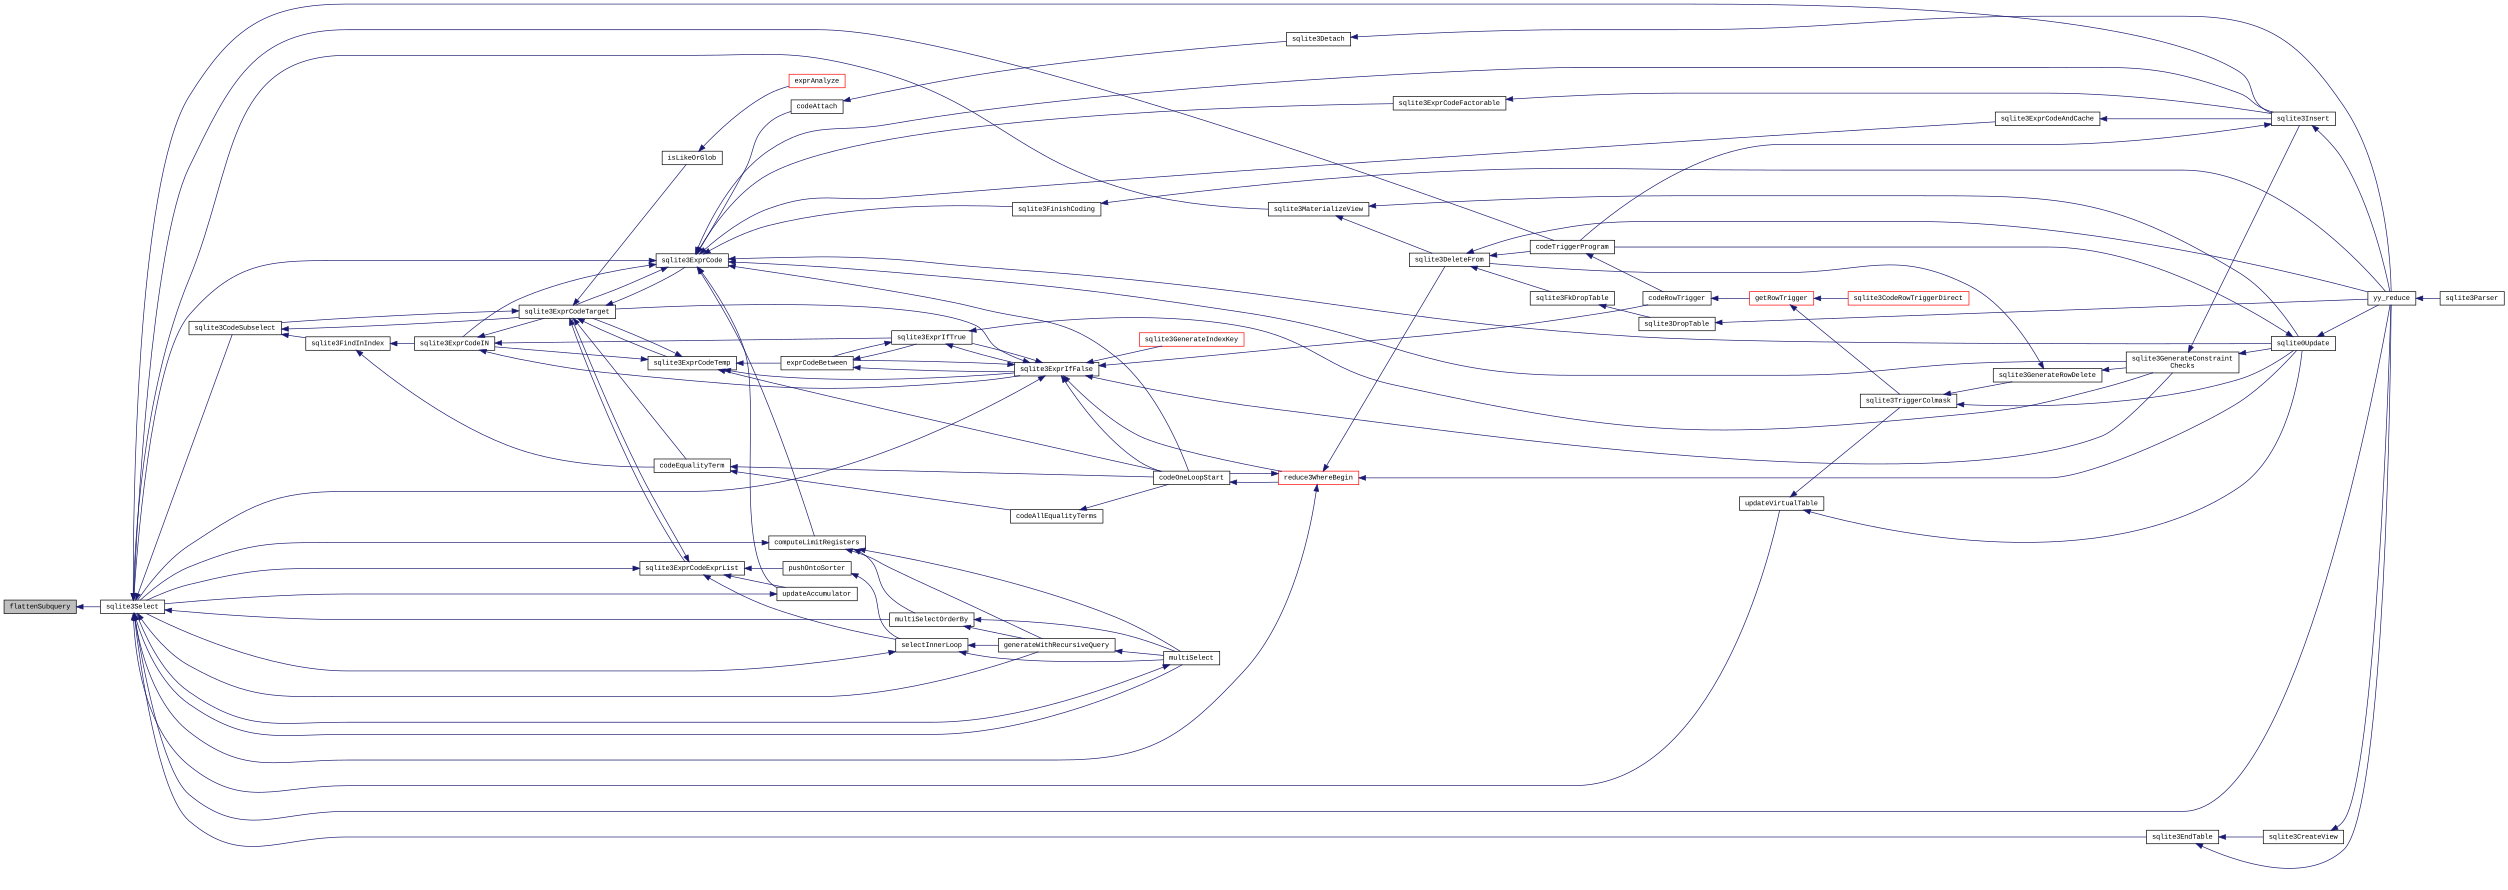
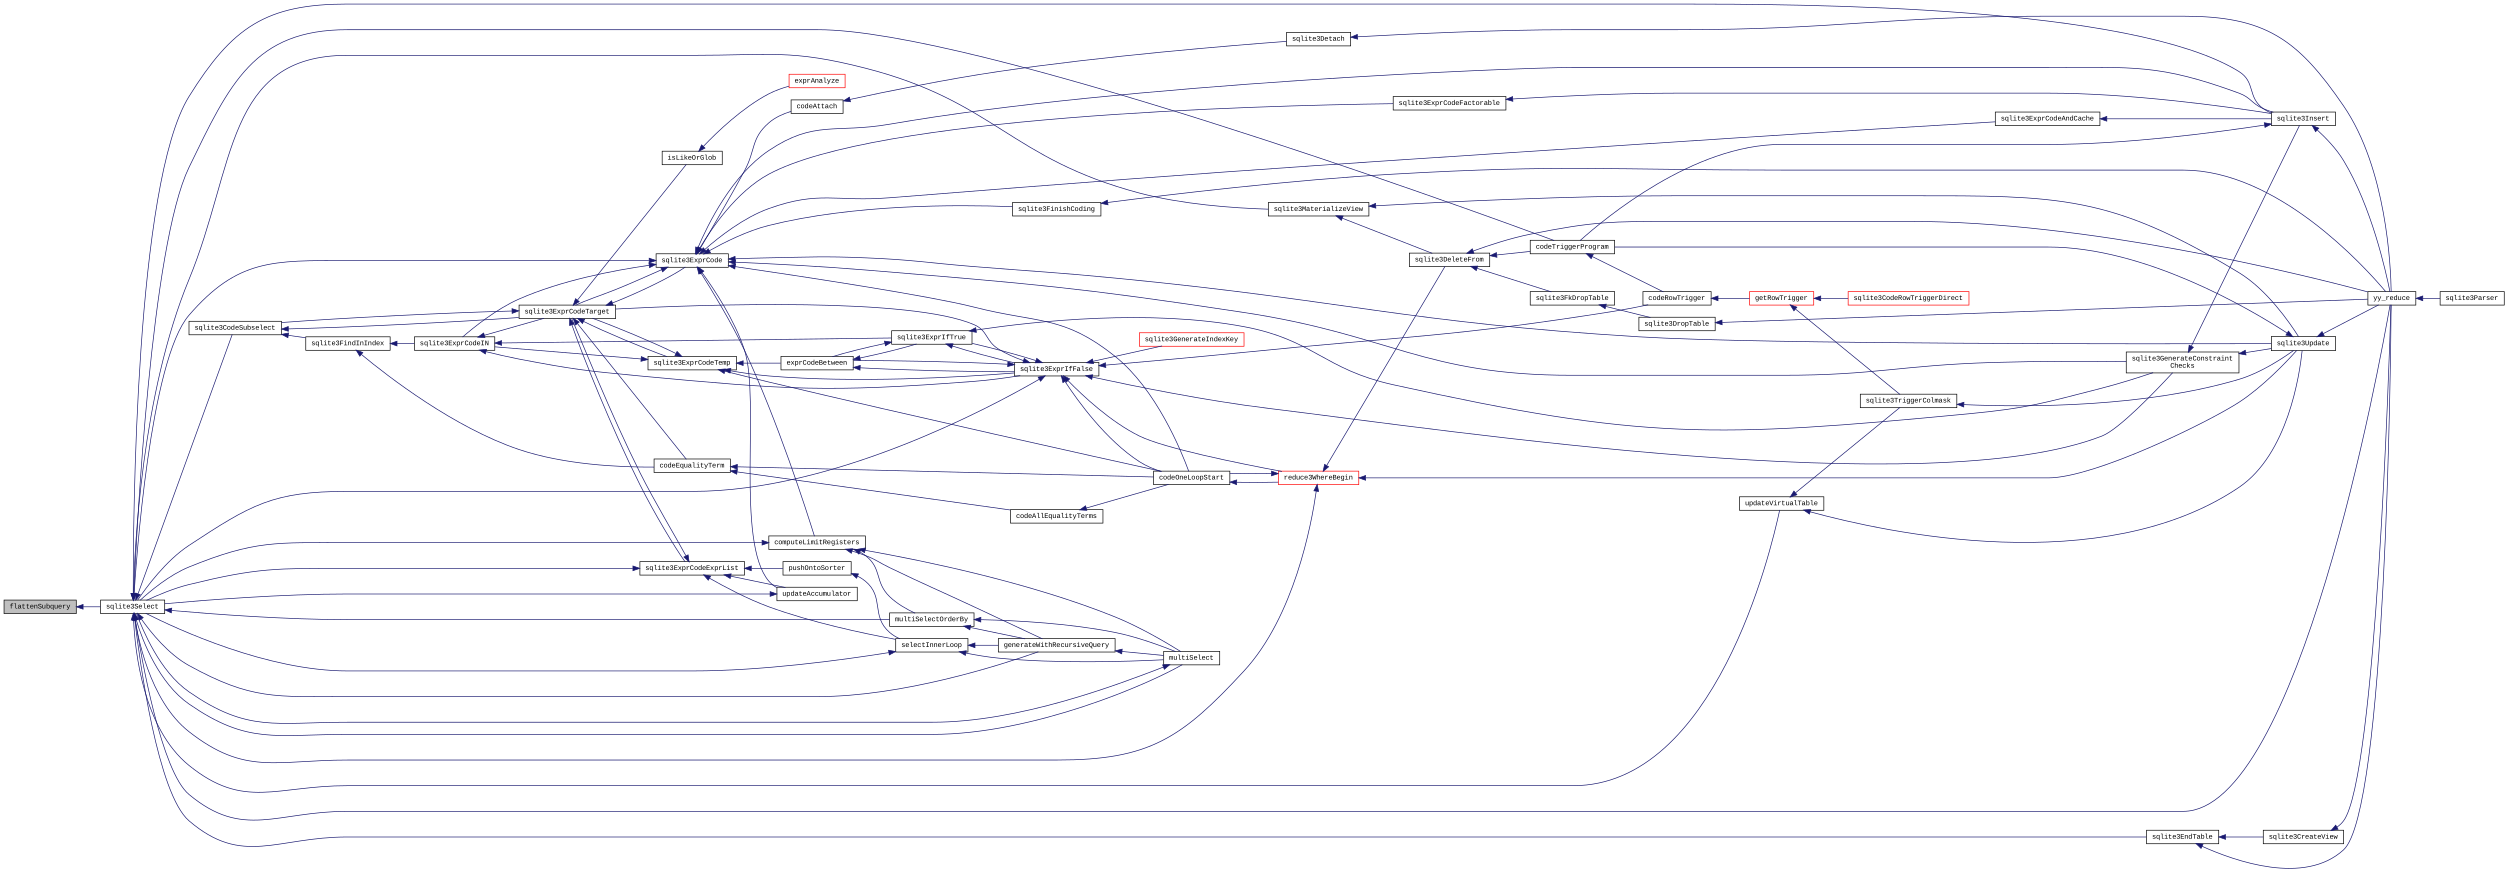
node "sqlite0Update": label "sqlite0Update" -> "sqlite3Update"
node "sqlite3GenerateRowDelete": removed
